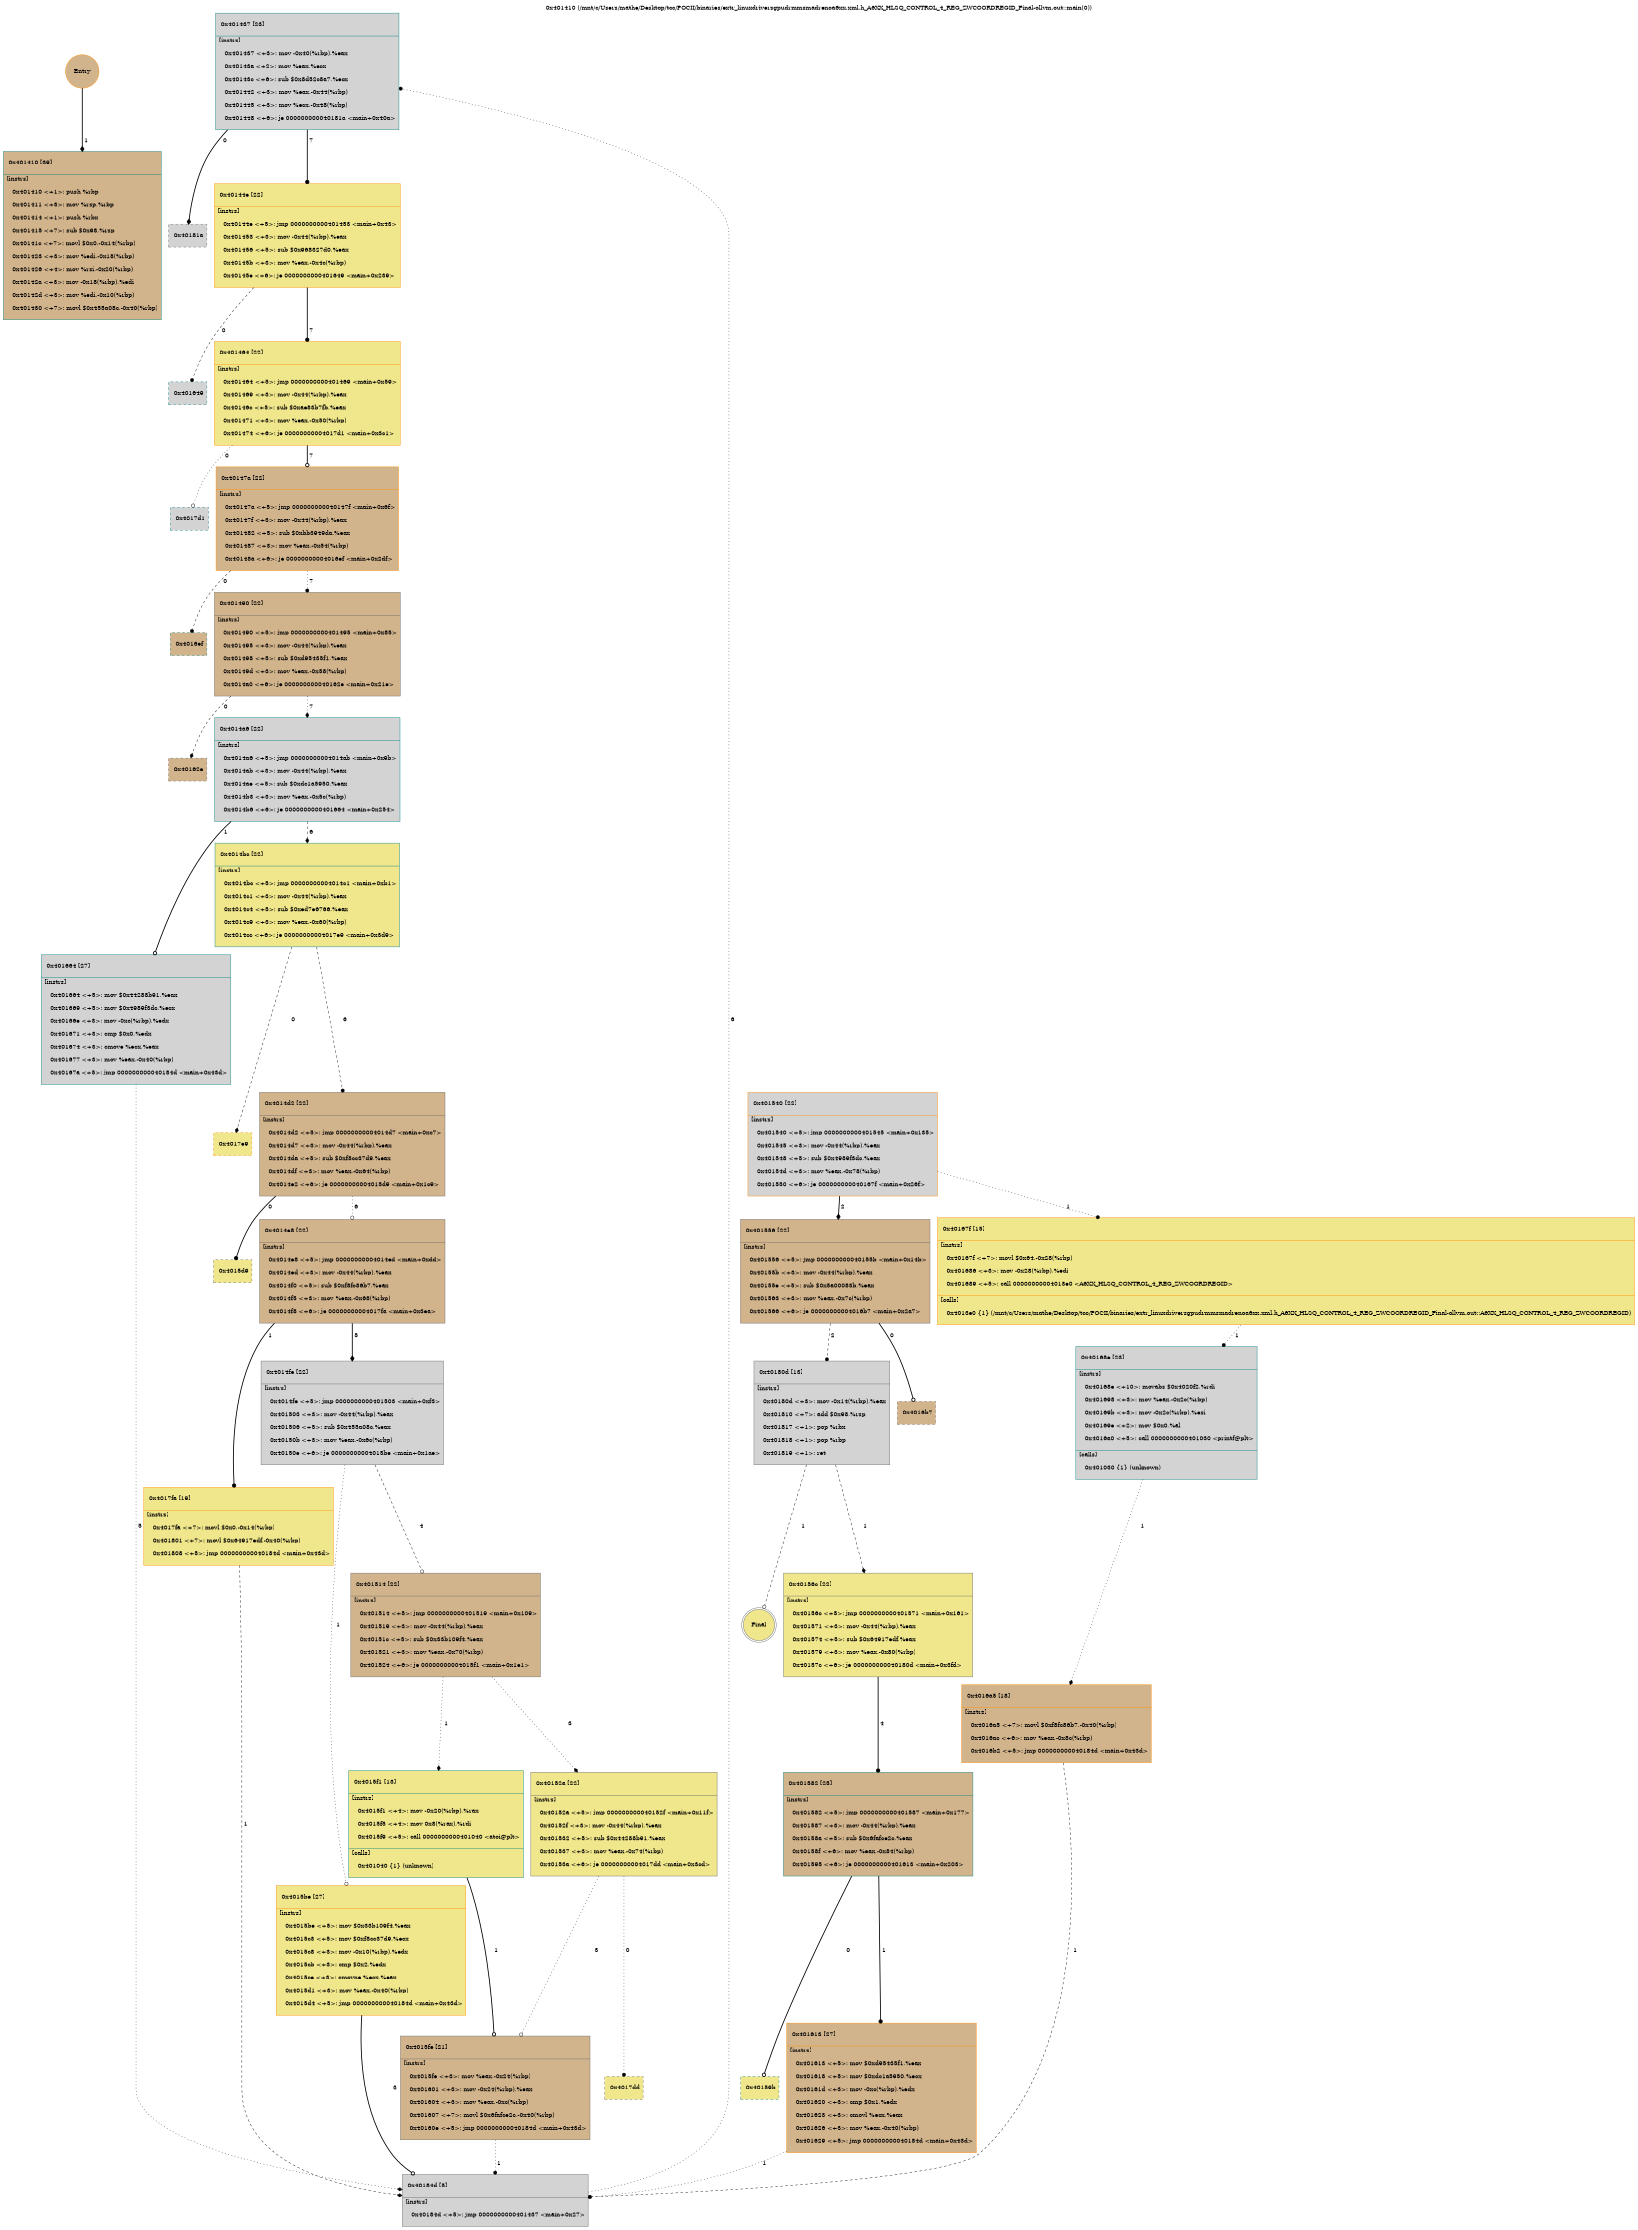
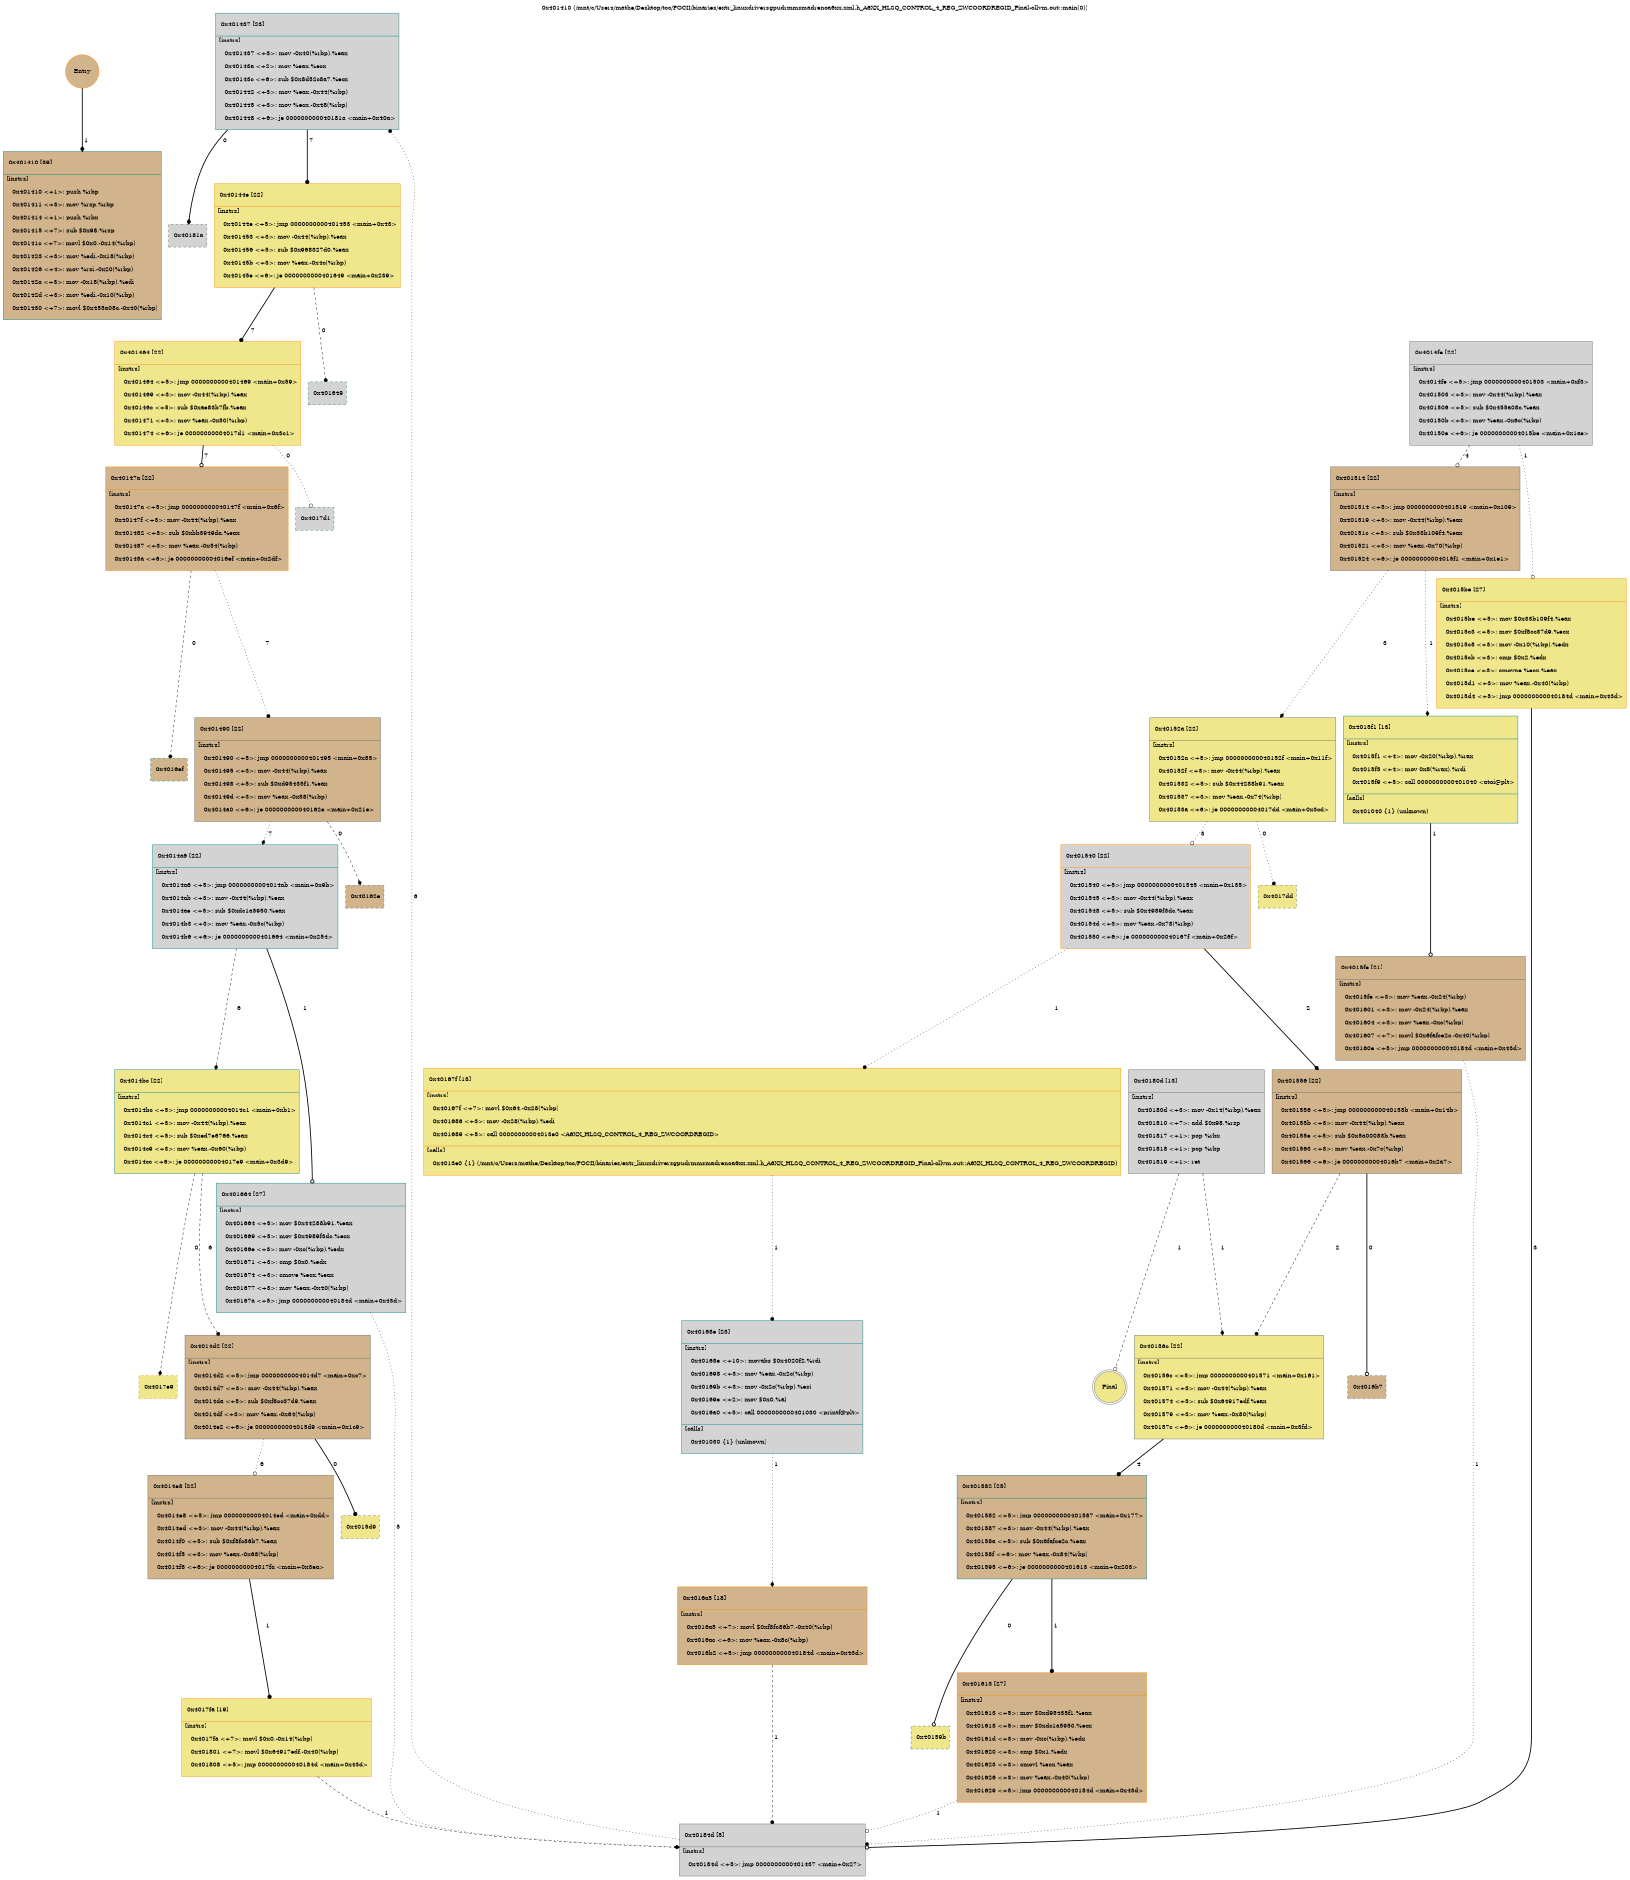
edge "0x4014e8 [22]" -> "0x4014fe [22]": removed, label "5"
edge "0x401556 [22]" -> "0x40180d [13]": now "0x401556 [22]" -> "0x40156c [22]"
edge "0x40152a [22]" -> "0x4015fe [21]": now "0x40152a [22]" -> "0x401540 [22]"
